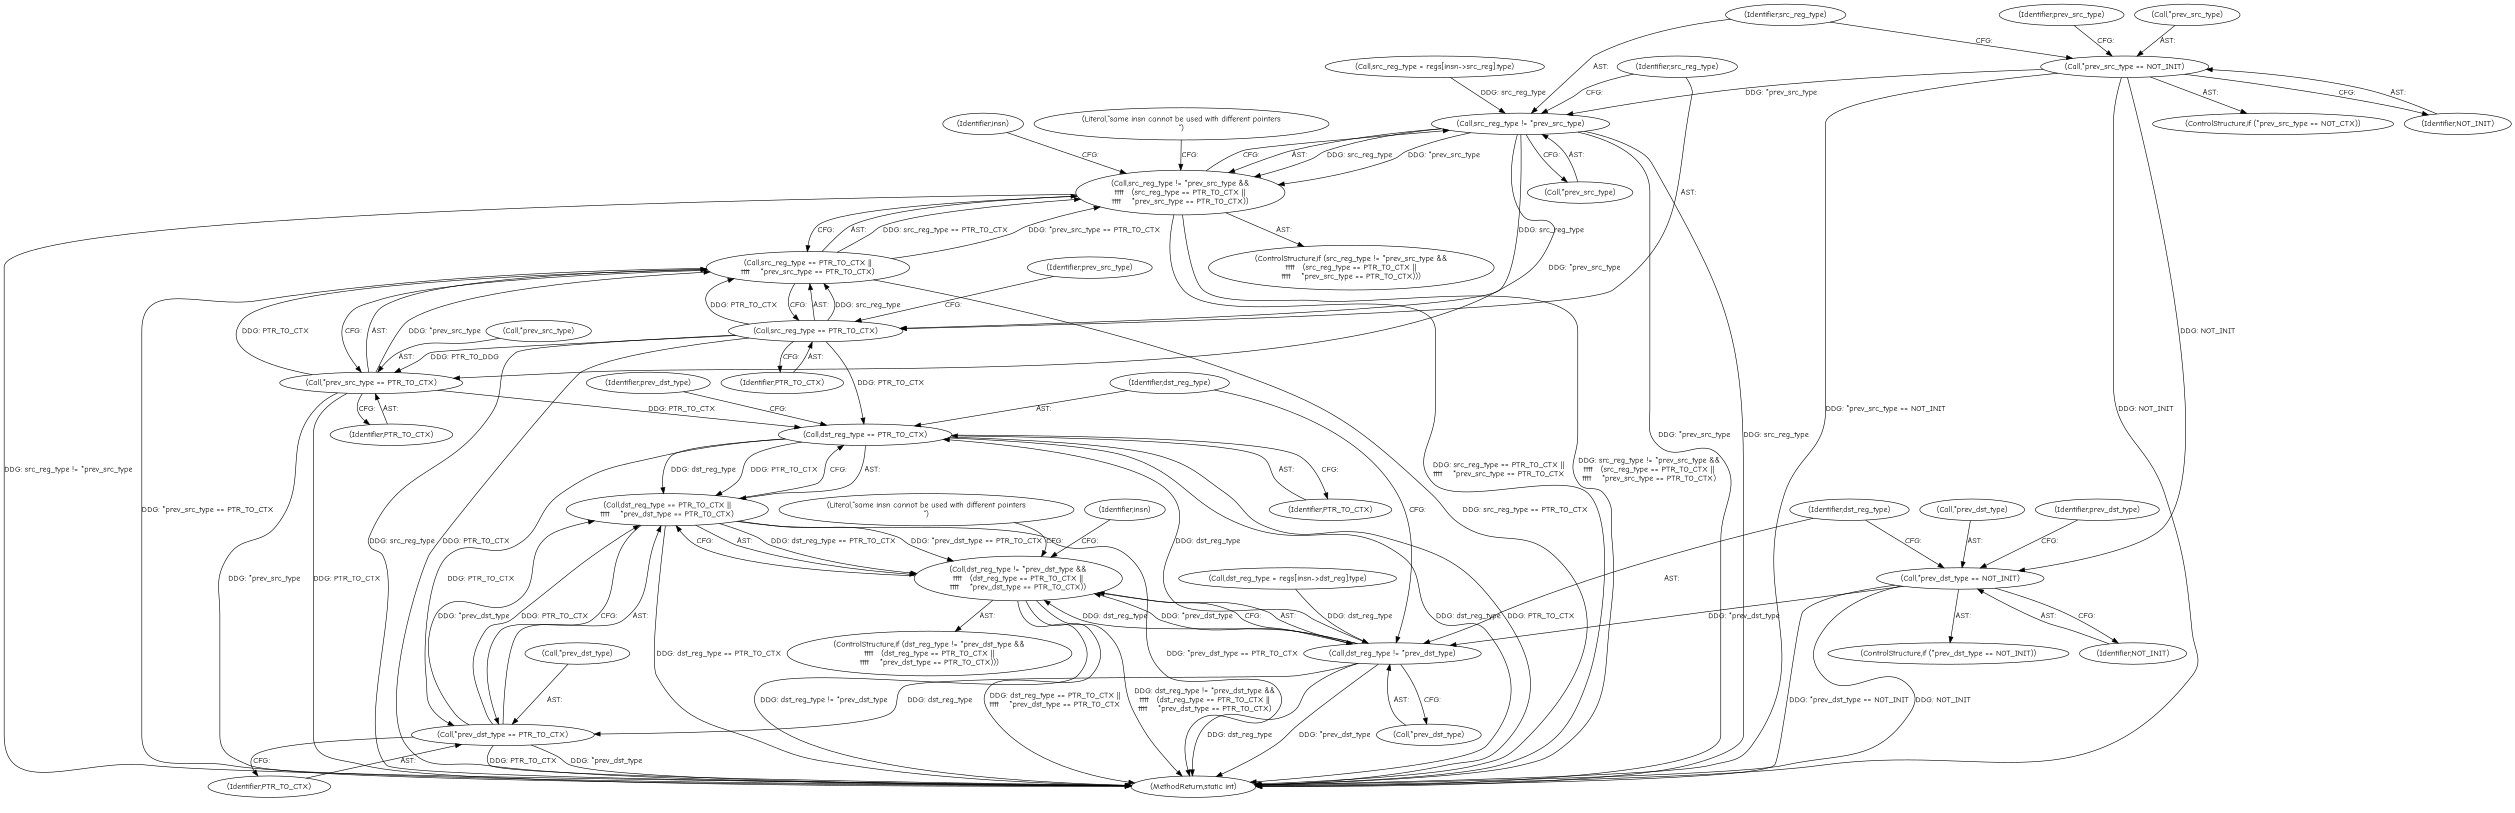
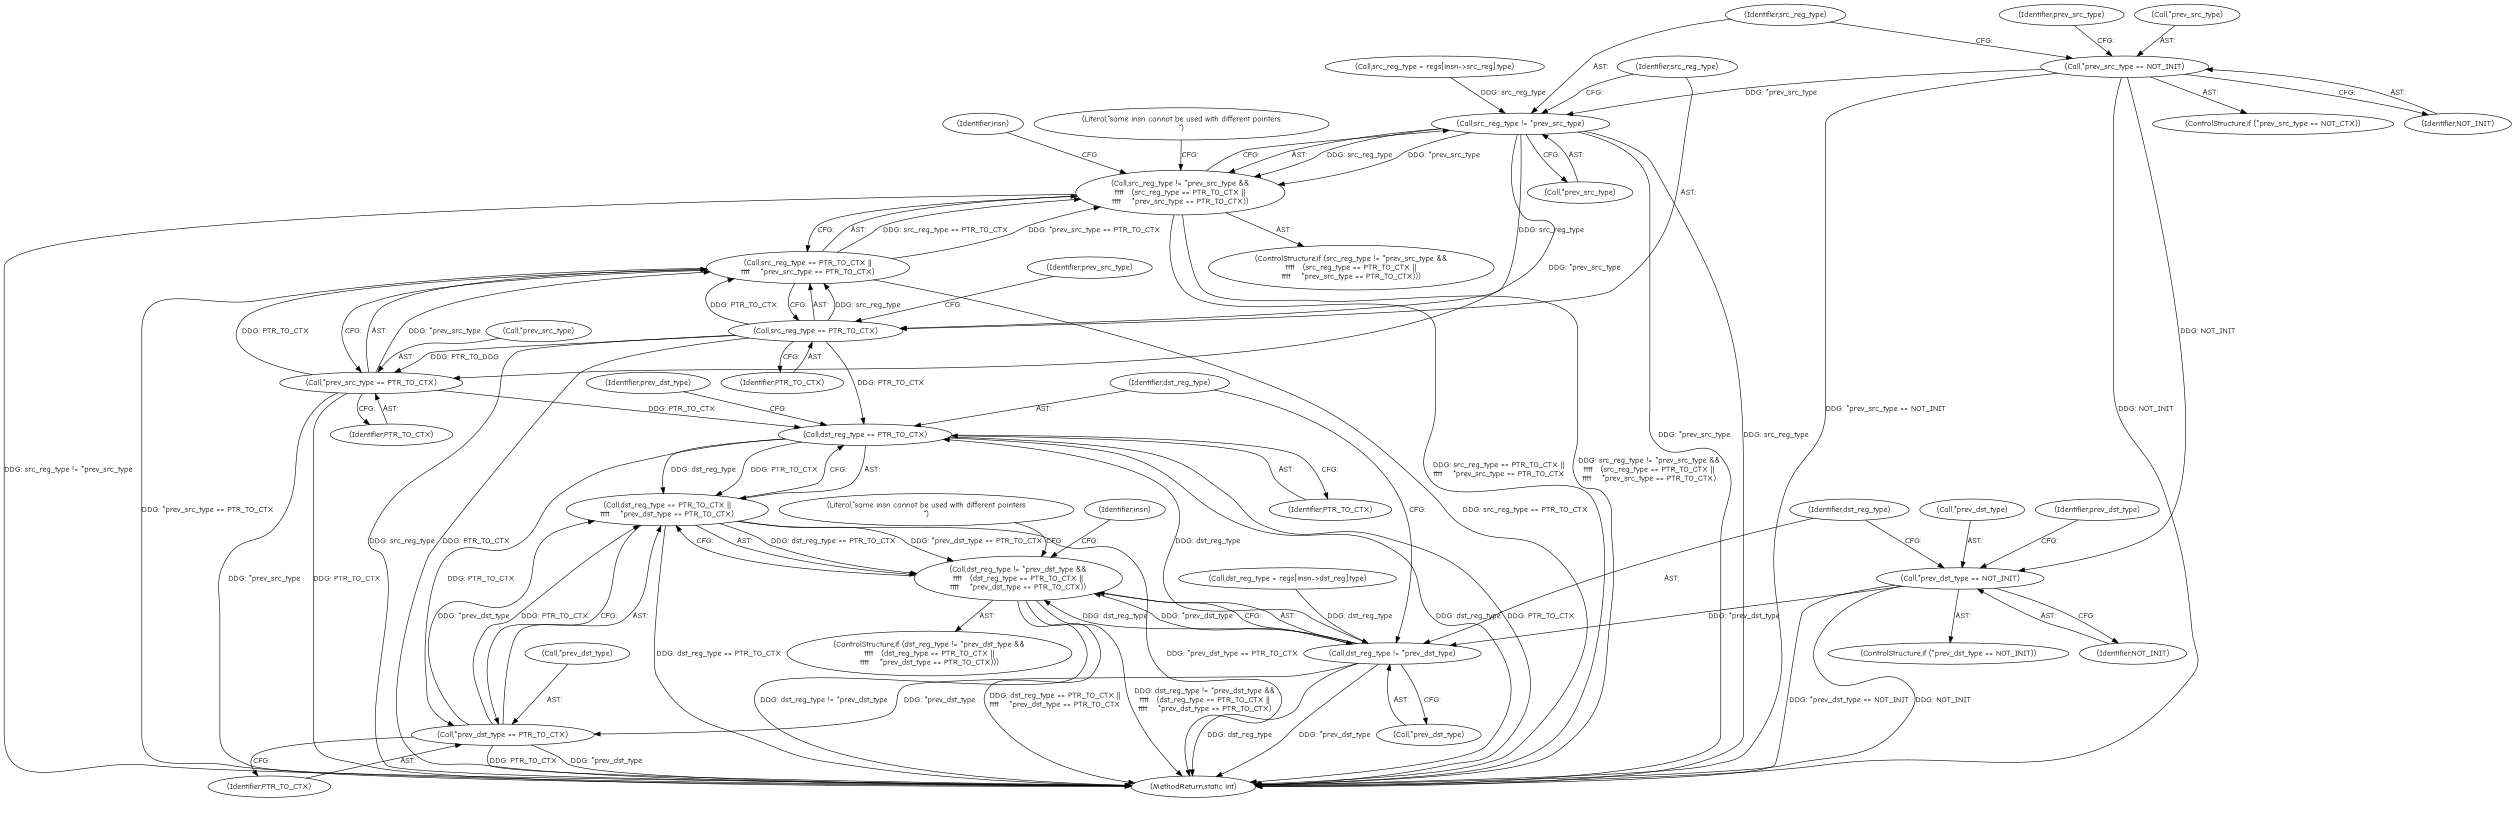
edge "(Call,dst_reg_type != *prev_dst_type)" -> "(Call,*prev_dst_type == PTR_TO_CTX)": label "DDG: dst_reg_type" -> "DDG: *prev_dst_type"
